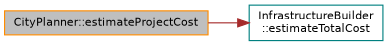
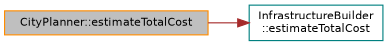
node "CityPlanner::estimateProjectCost": label "CityPlanner::estimateProjectCost" -> "CityPlanner::estimateTotalCost"
